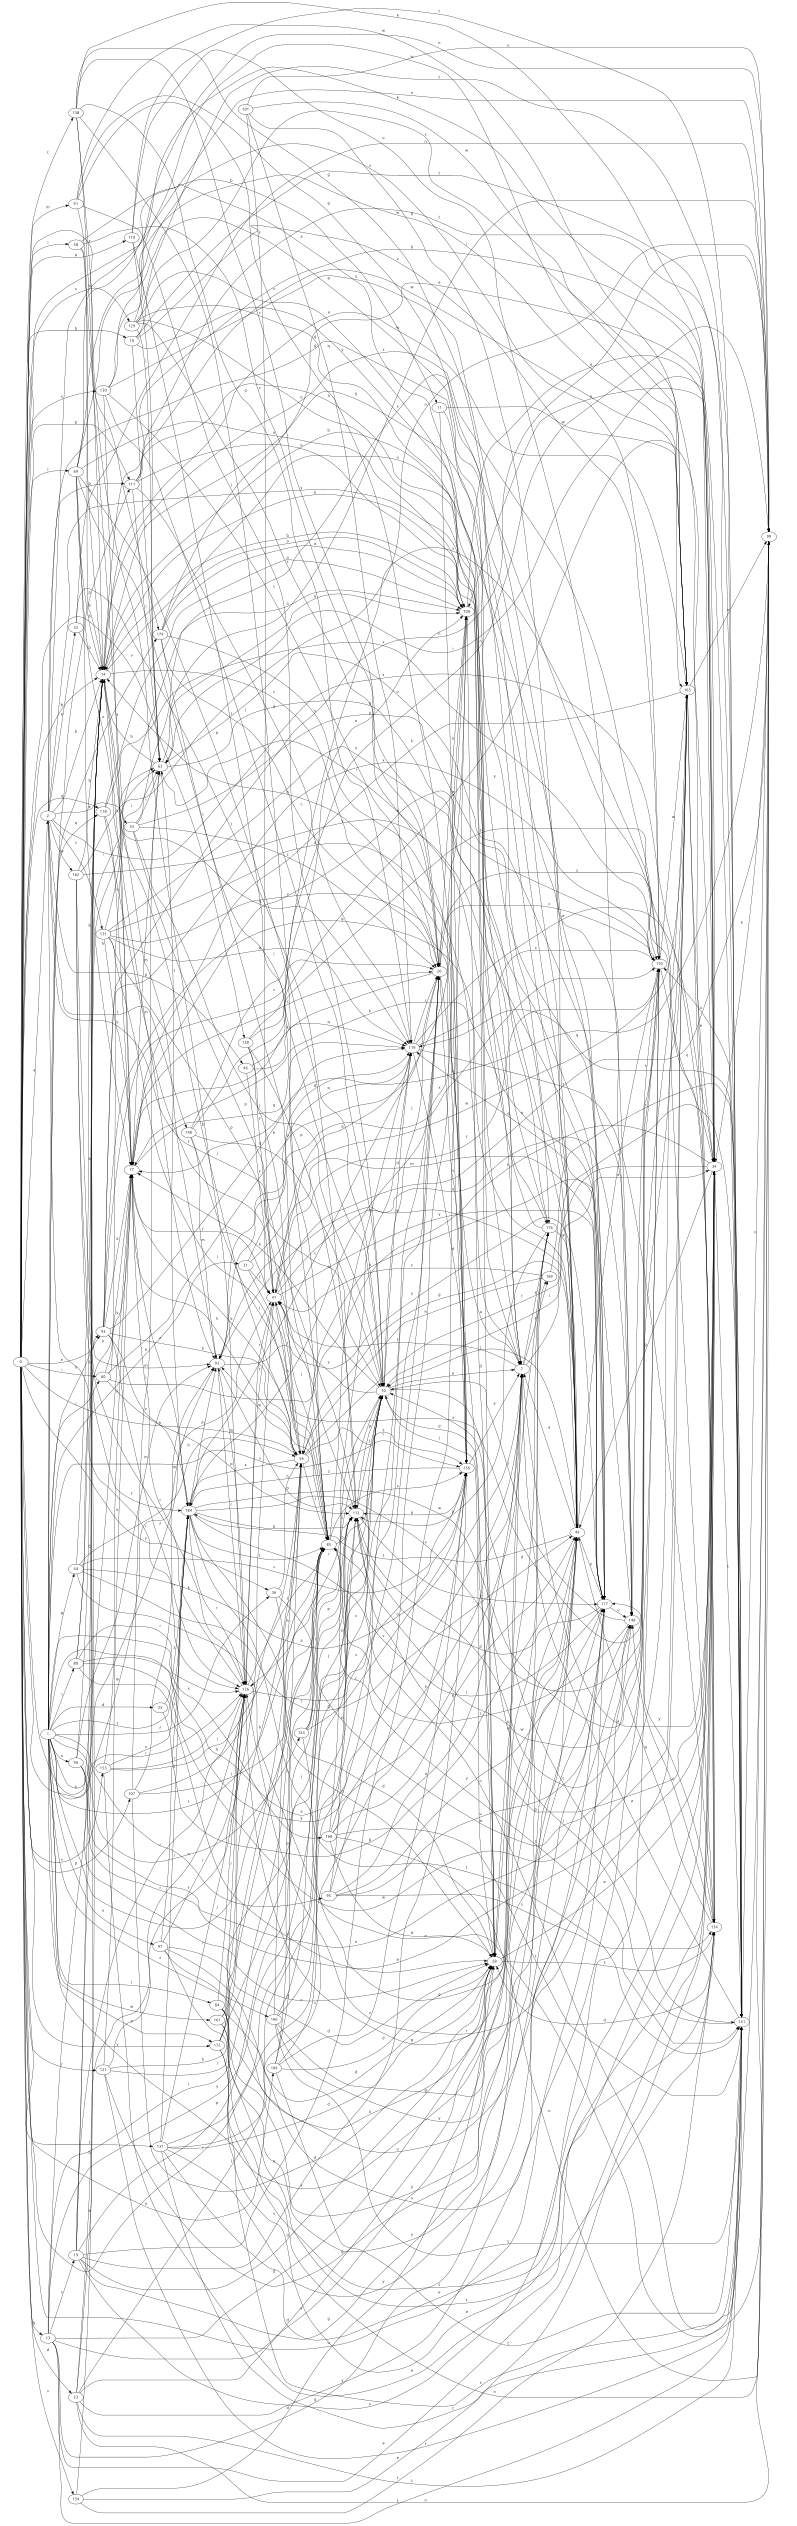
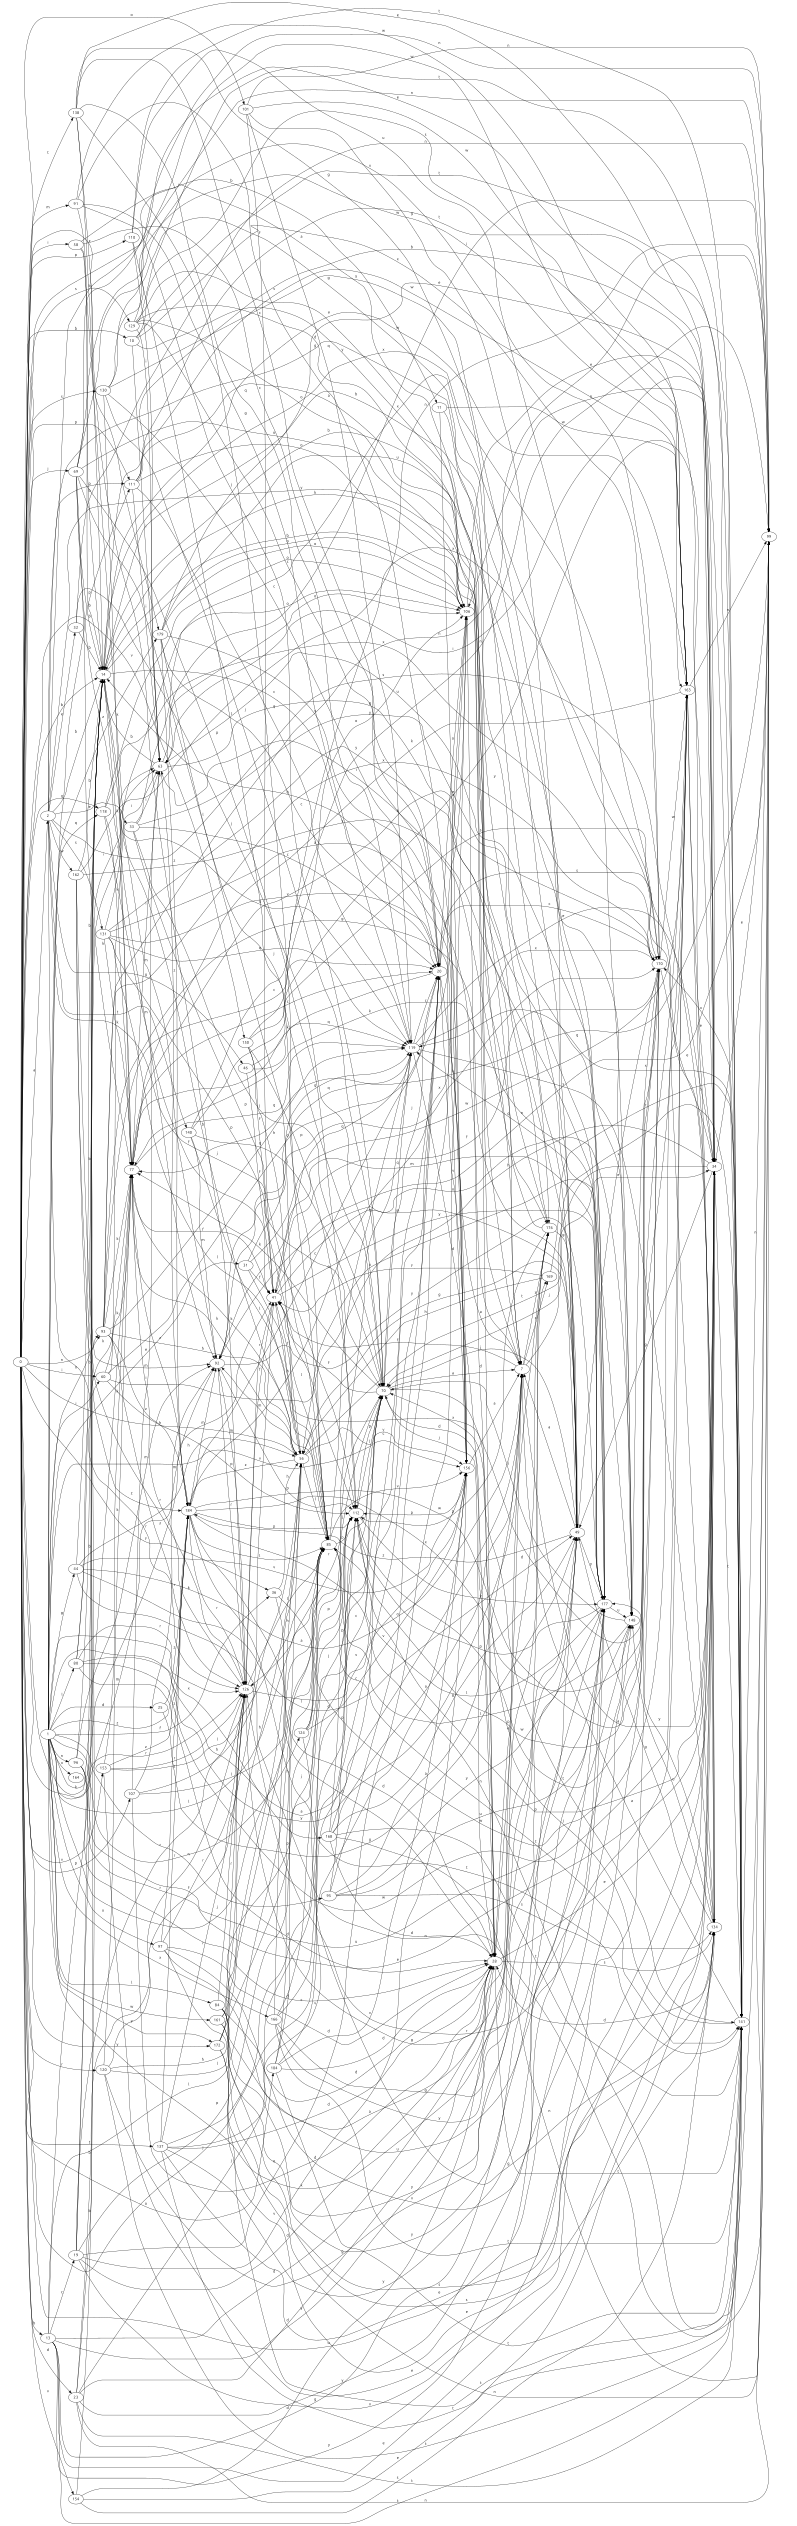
edge "0" -> "101": added, label "o"
edge "91" -> "49": now "91" -> "119"
edge "156" -> "184": now "179" -> "184"
node "164": added
edge "13" -> "70": now "13" -> "177"
edge "124" -> "49": now "124" -> "134"
node "121": label "121" -> "120"
edge "19" -> "49": removed, label "g"
edge "28" -> "141": added, label "t"
